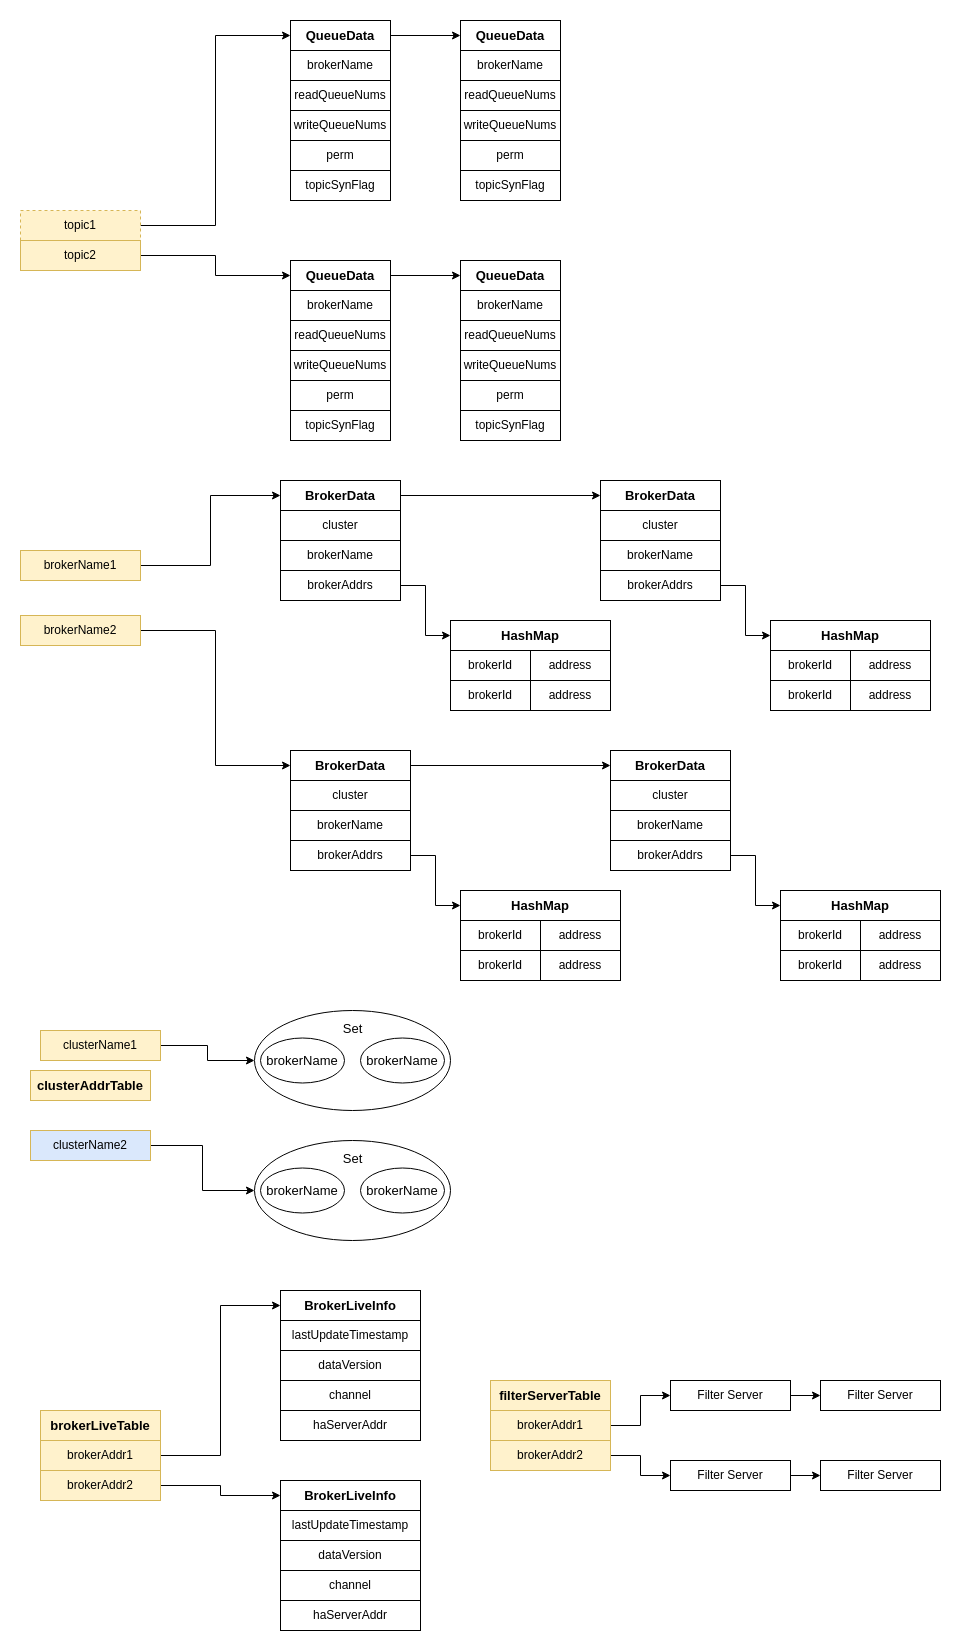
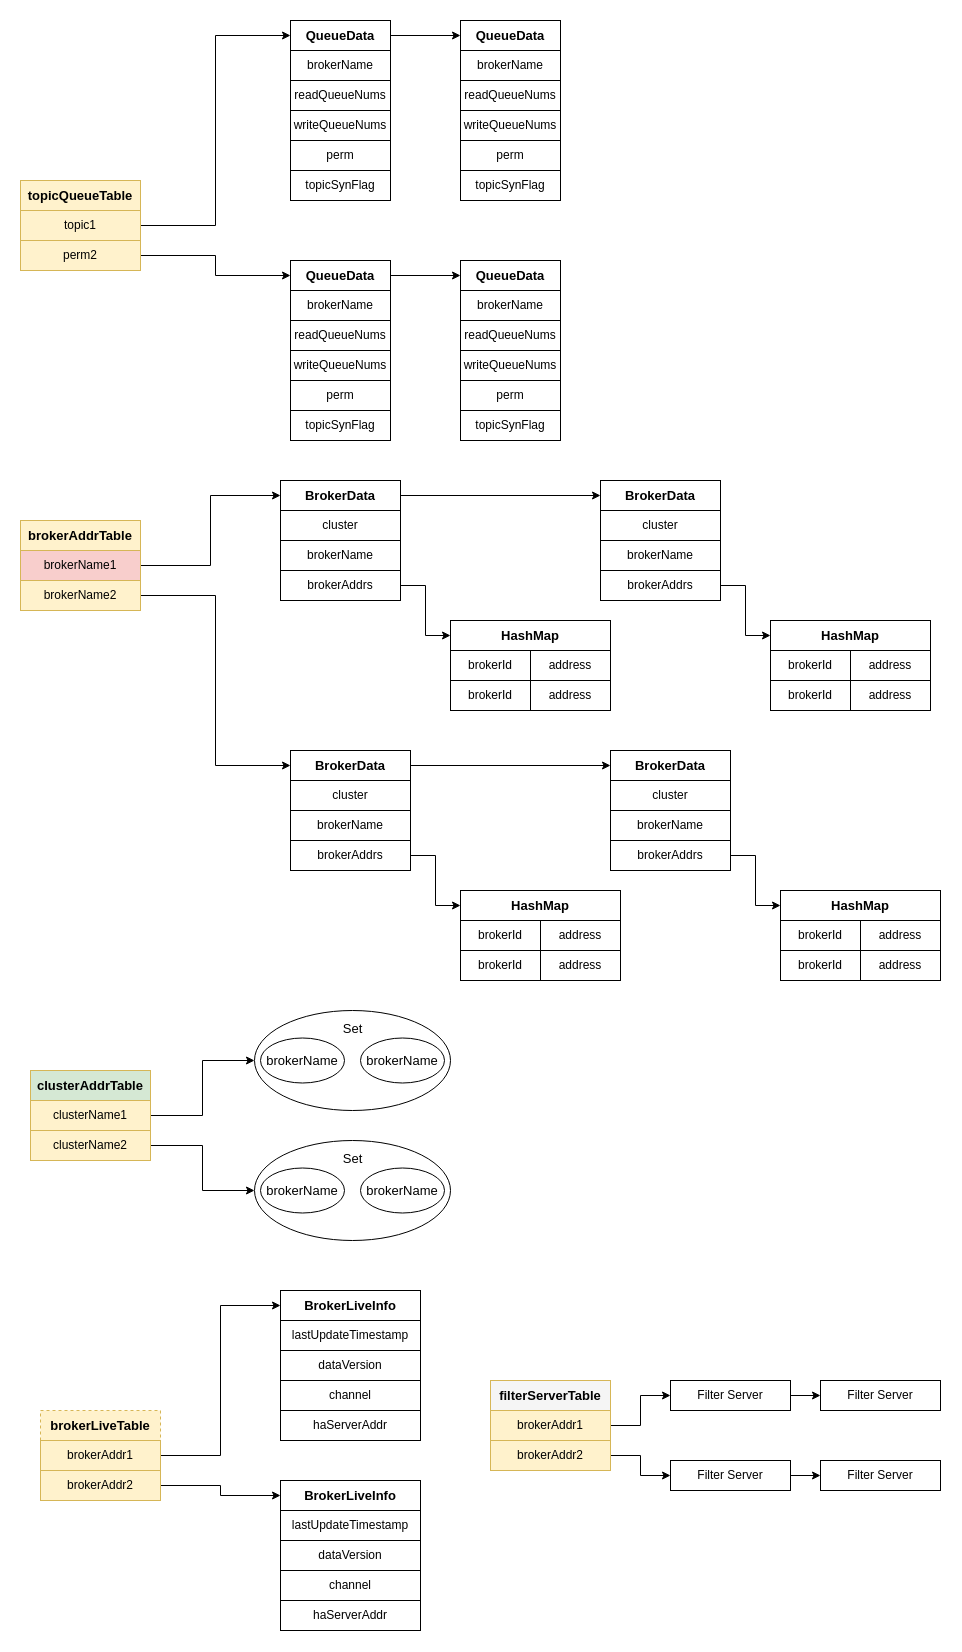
node "topicQueueTable": added
node "topic1": style dashed -> solid
node "topic2": label "topic2" -> "perm2"
node "brokerAddrTable": added
node "brokerName1": fillcolor #fff2cc -> #f8cecc
node "brokerName2": moved (81, 631) -> (81, 596)
node "clusterName1": moved (101, 1046) -> (91, 1116)
node "clusterAddrTable": fillcolor #fff2cc -> #d5e8d4
node "clusterName2": fillcolor #dae8fc -> #fff2cc
node "filterServerTable": fillcolor #fff2cc -> #f5f5f5
node "brokerLiveTable": style solid -> dashed
